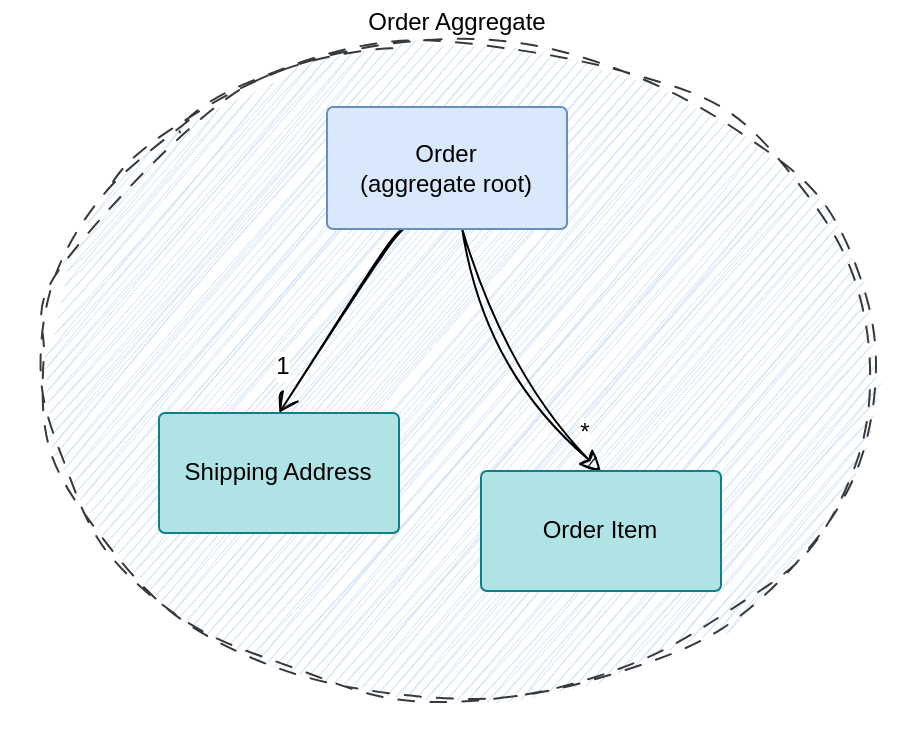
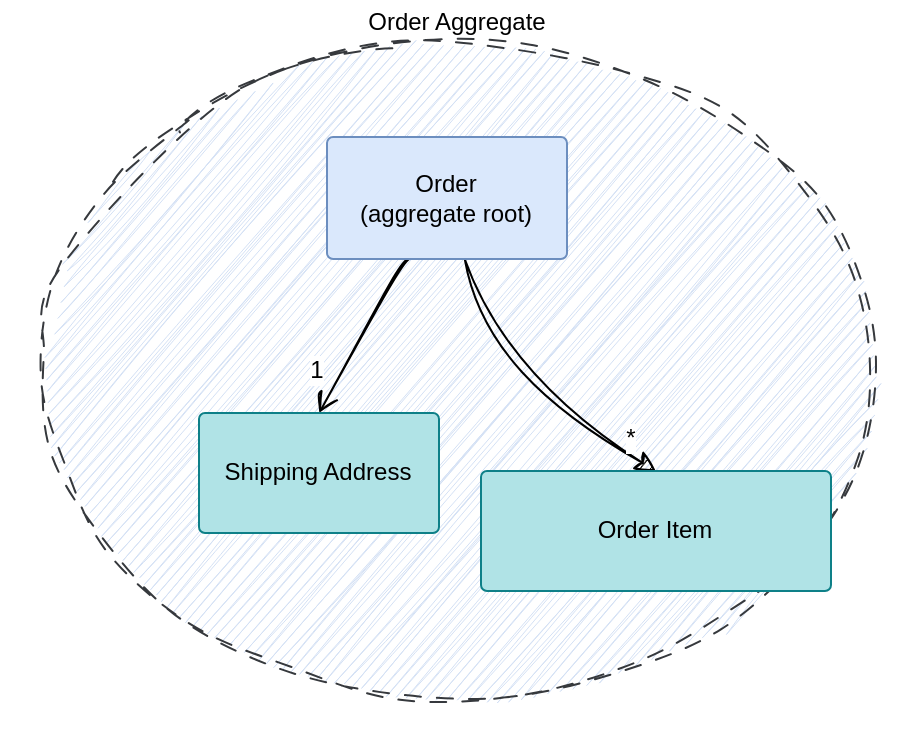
node "Order (aggregate root)": moved (447, 168) -> (447, 198)
node "Shipping Address": moved (279, 473) -> (319, 473)
node "Order Item": size 240x120 -> 350x120
